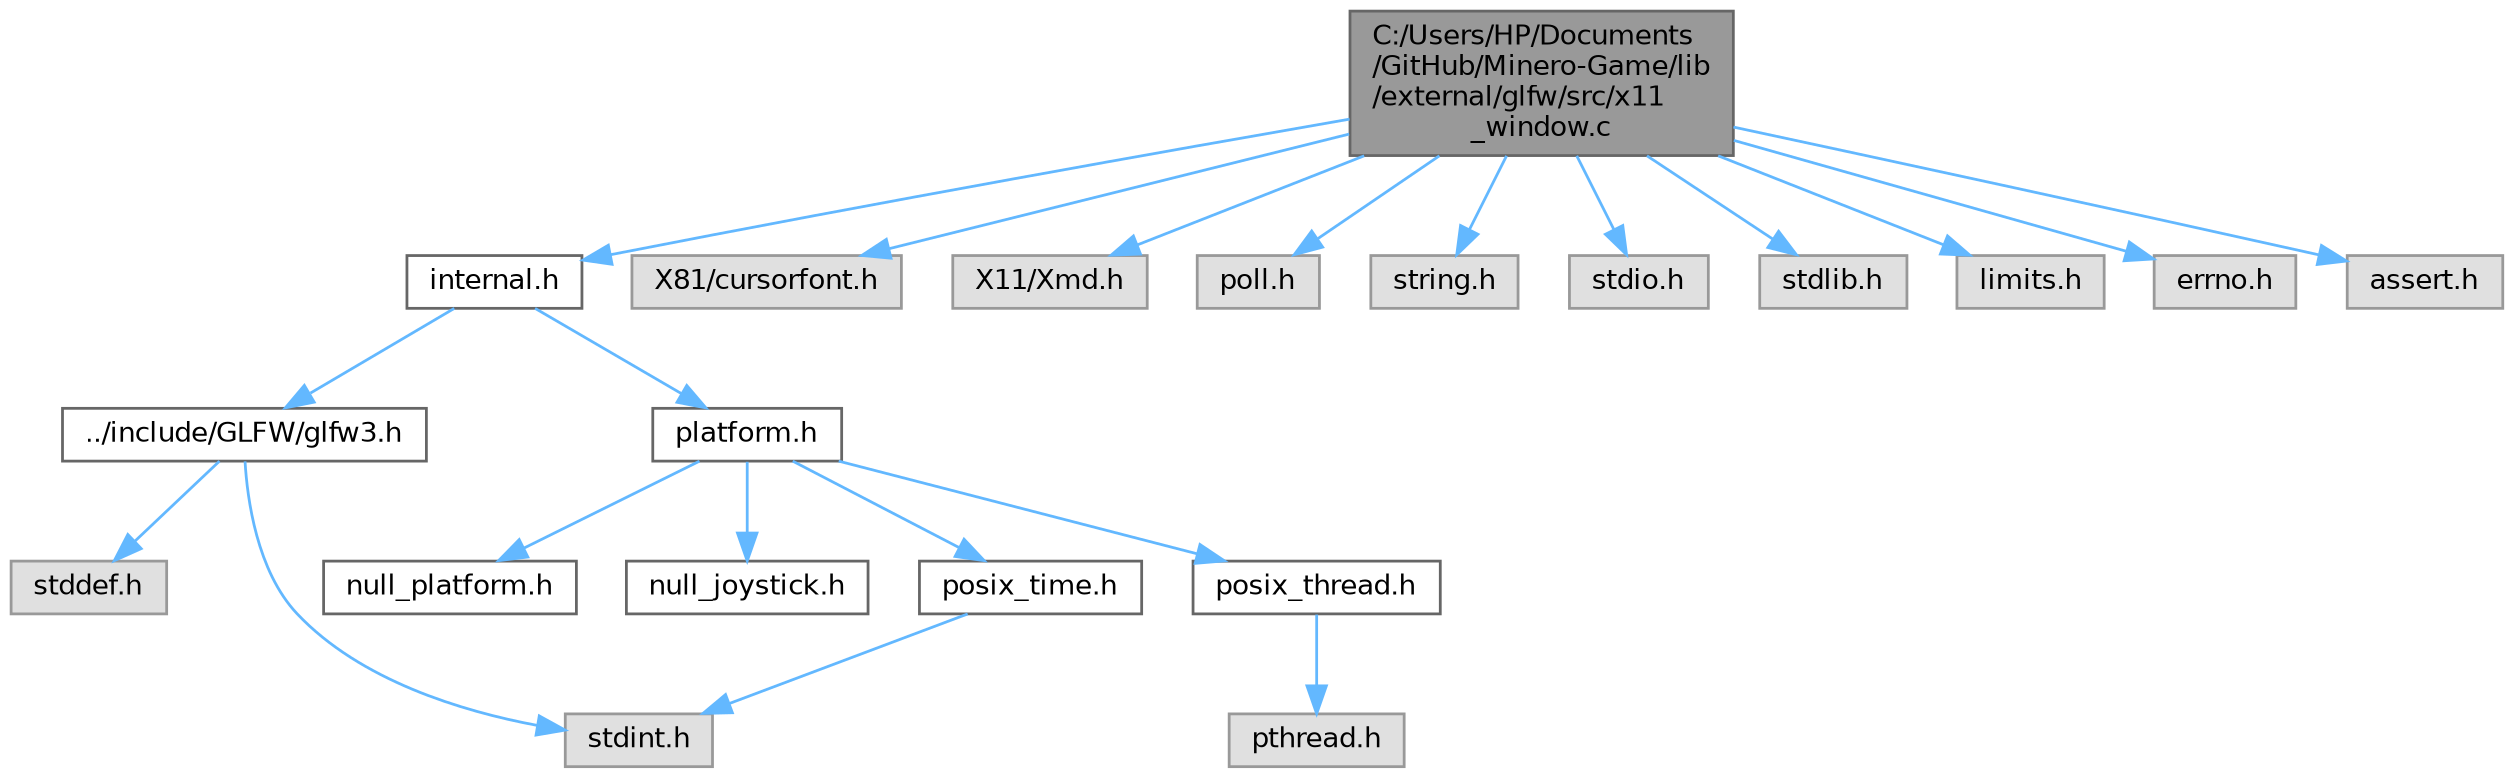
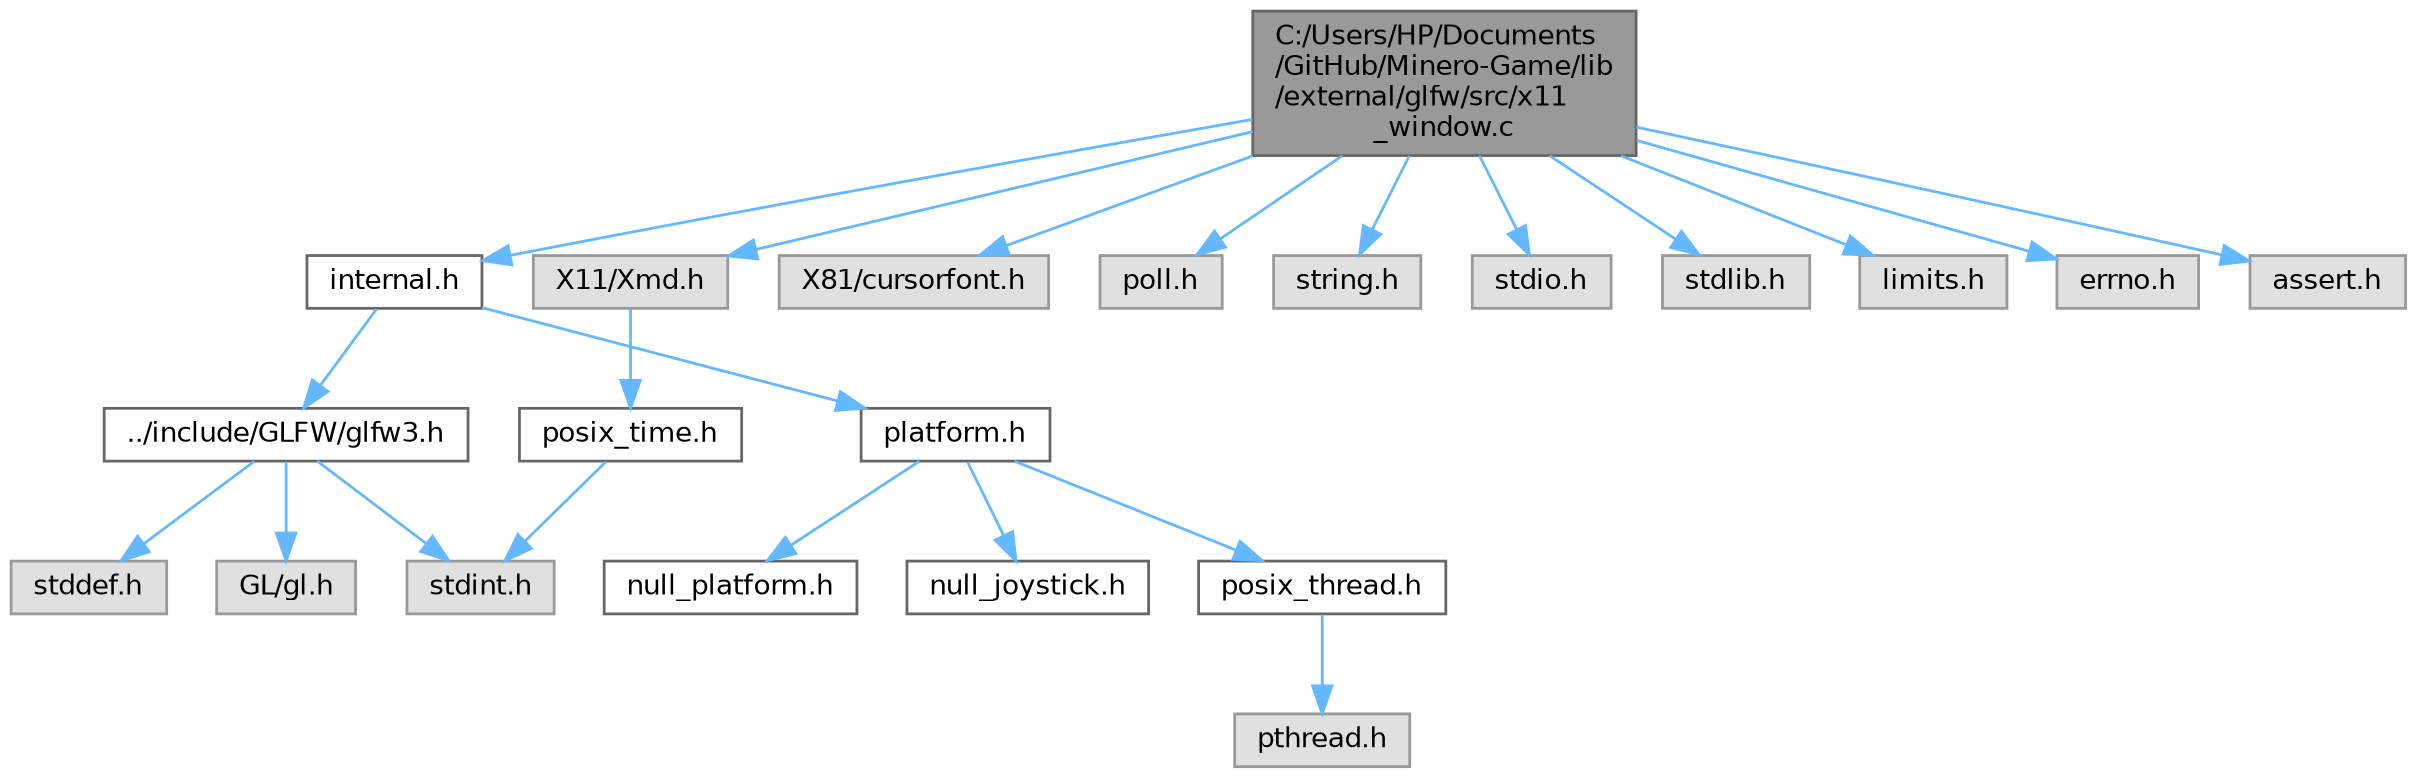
edge "platform.h" -> "posix_time.h": now "X11/Xmd.h" -> "posix_time.h"
node "GL/gl.h": added
